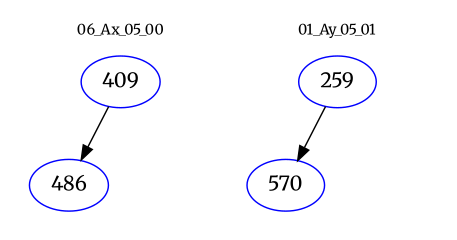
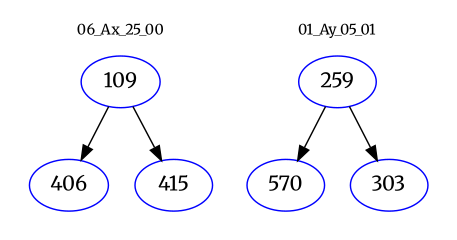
cluster "06_Ax_05_00": label "06_Ax_05_00" -> "06_Ax_25_00"
node "409": label "409" -> "109"
node "486": label "486" -> "406"
node "415": added
node "303": added
